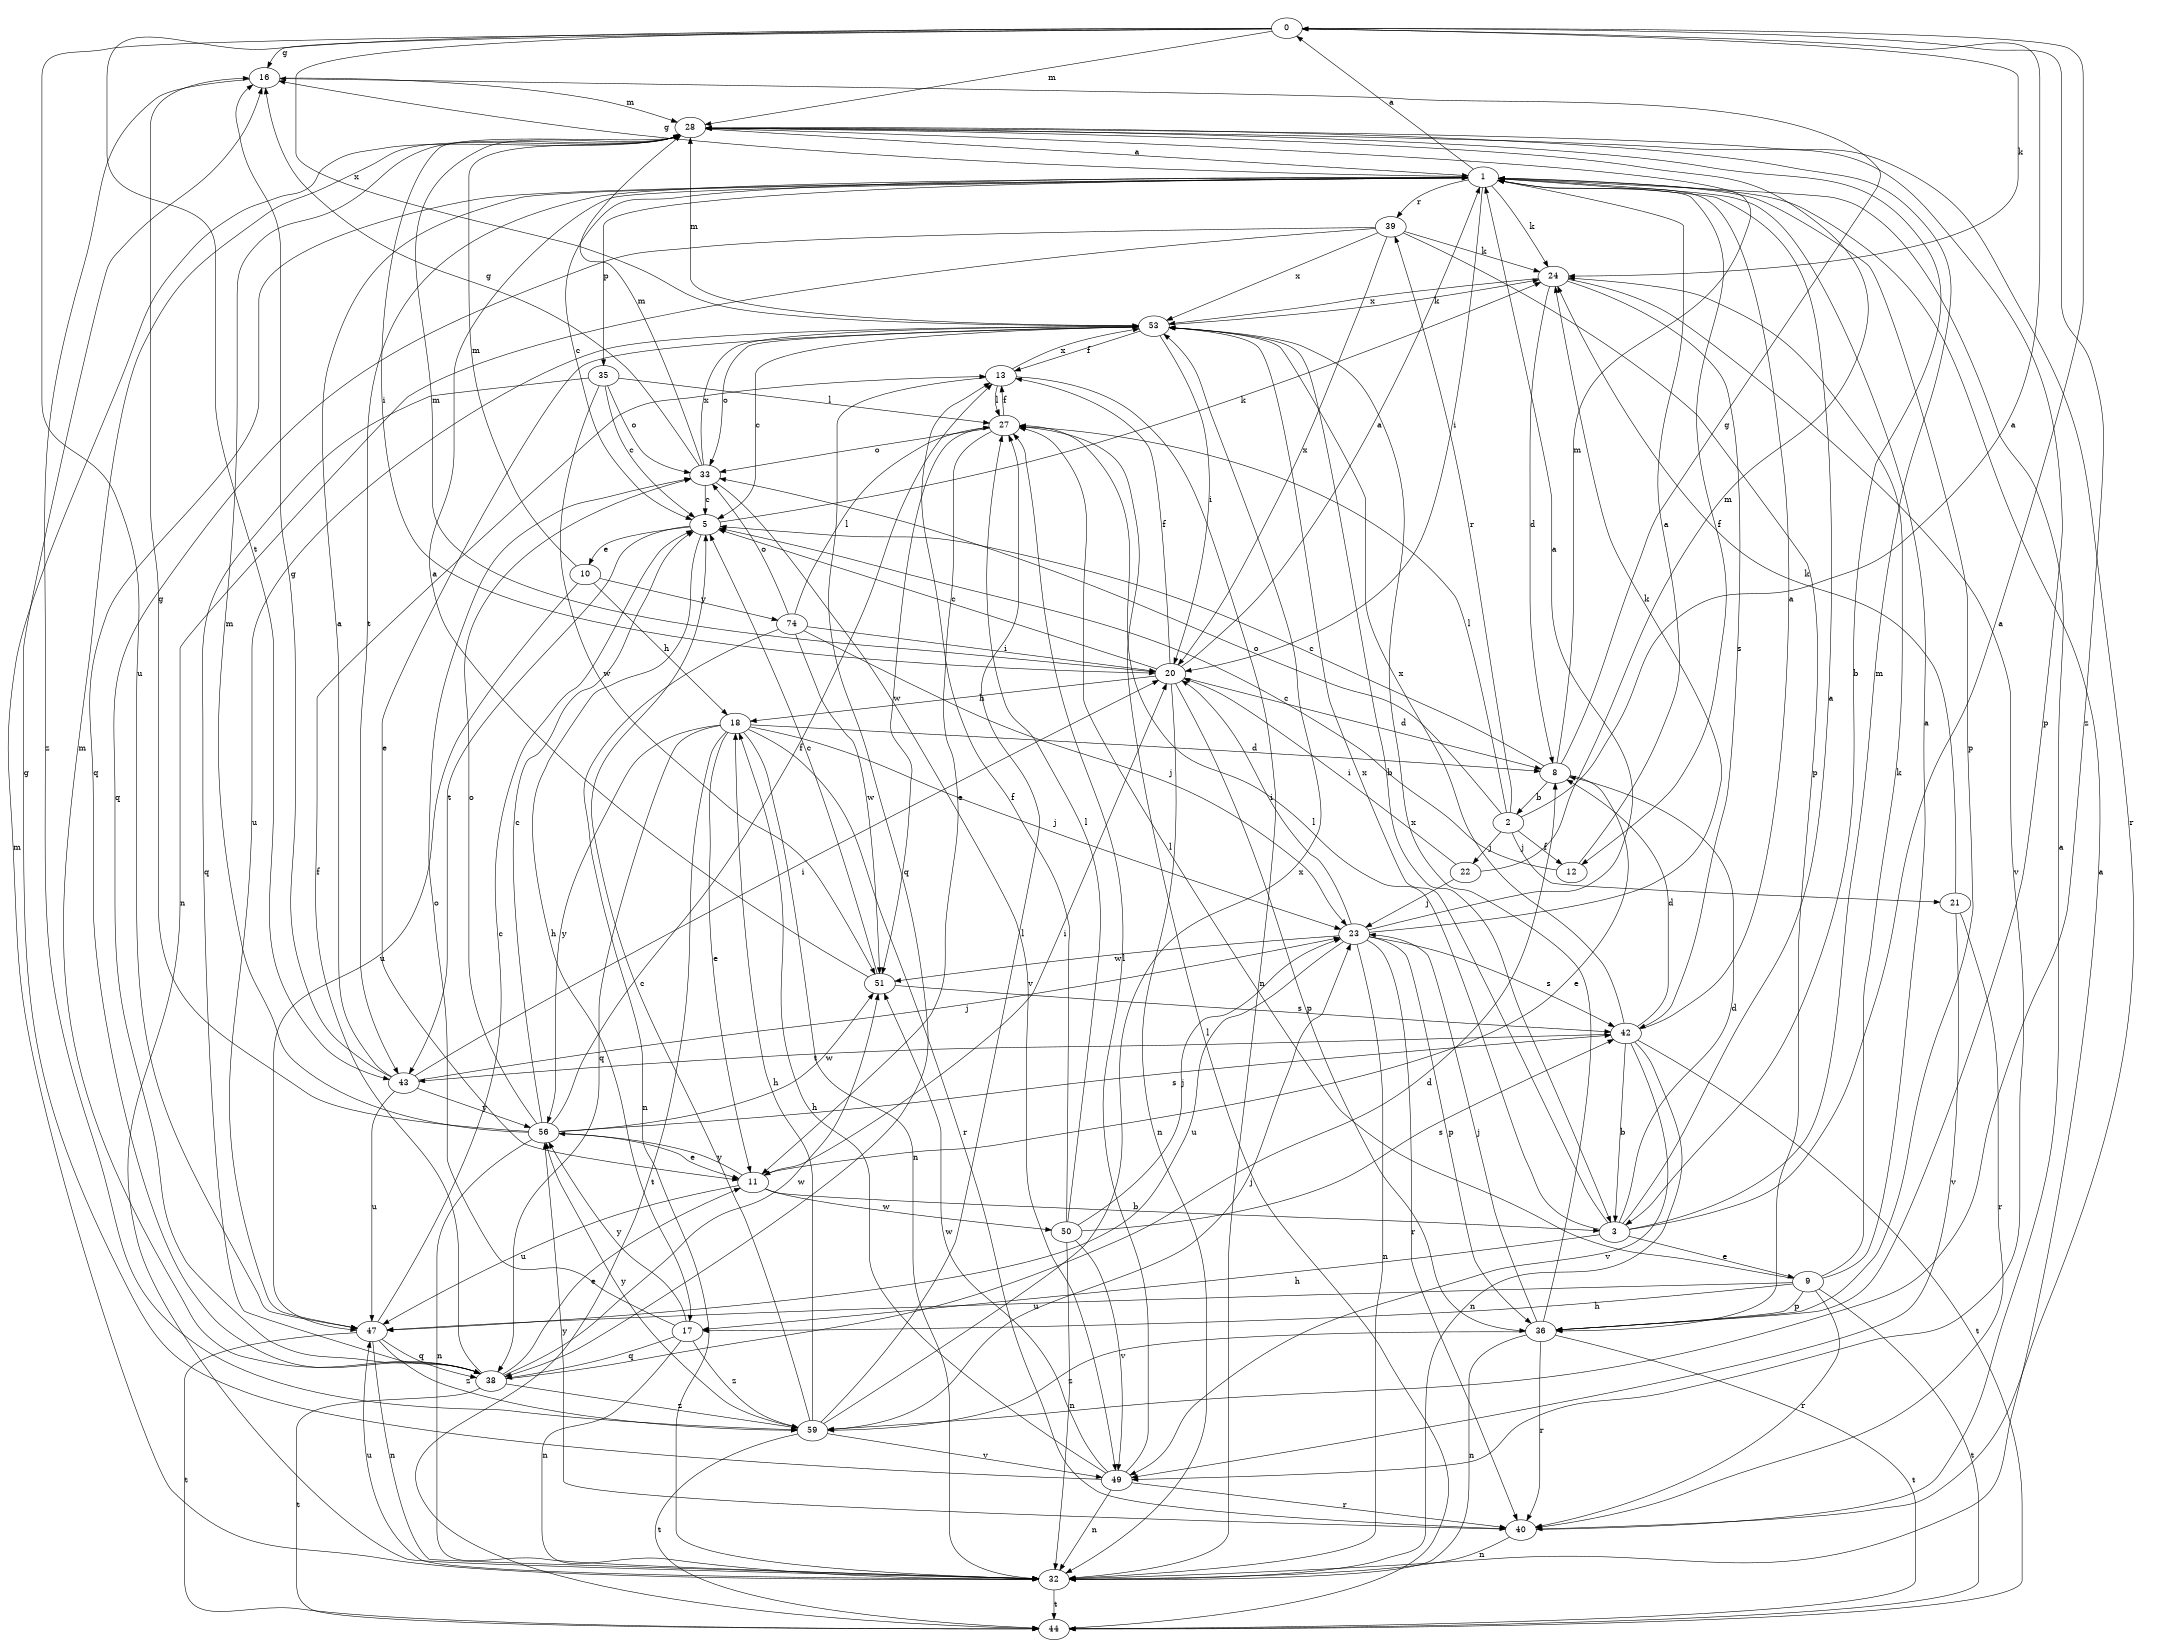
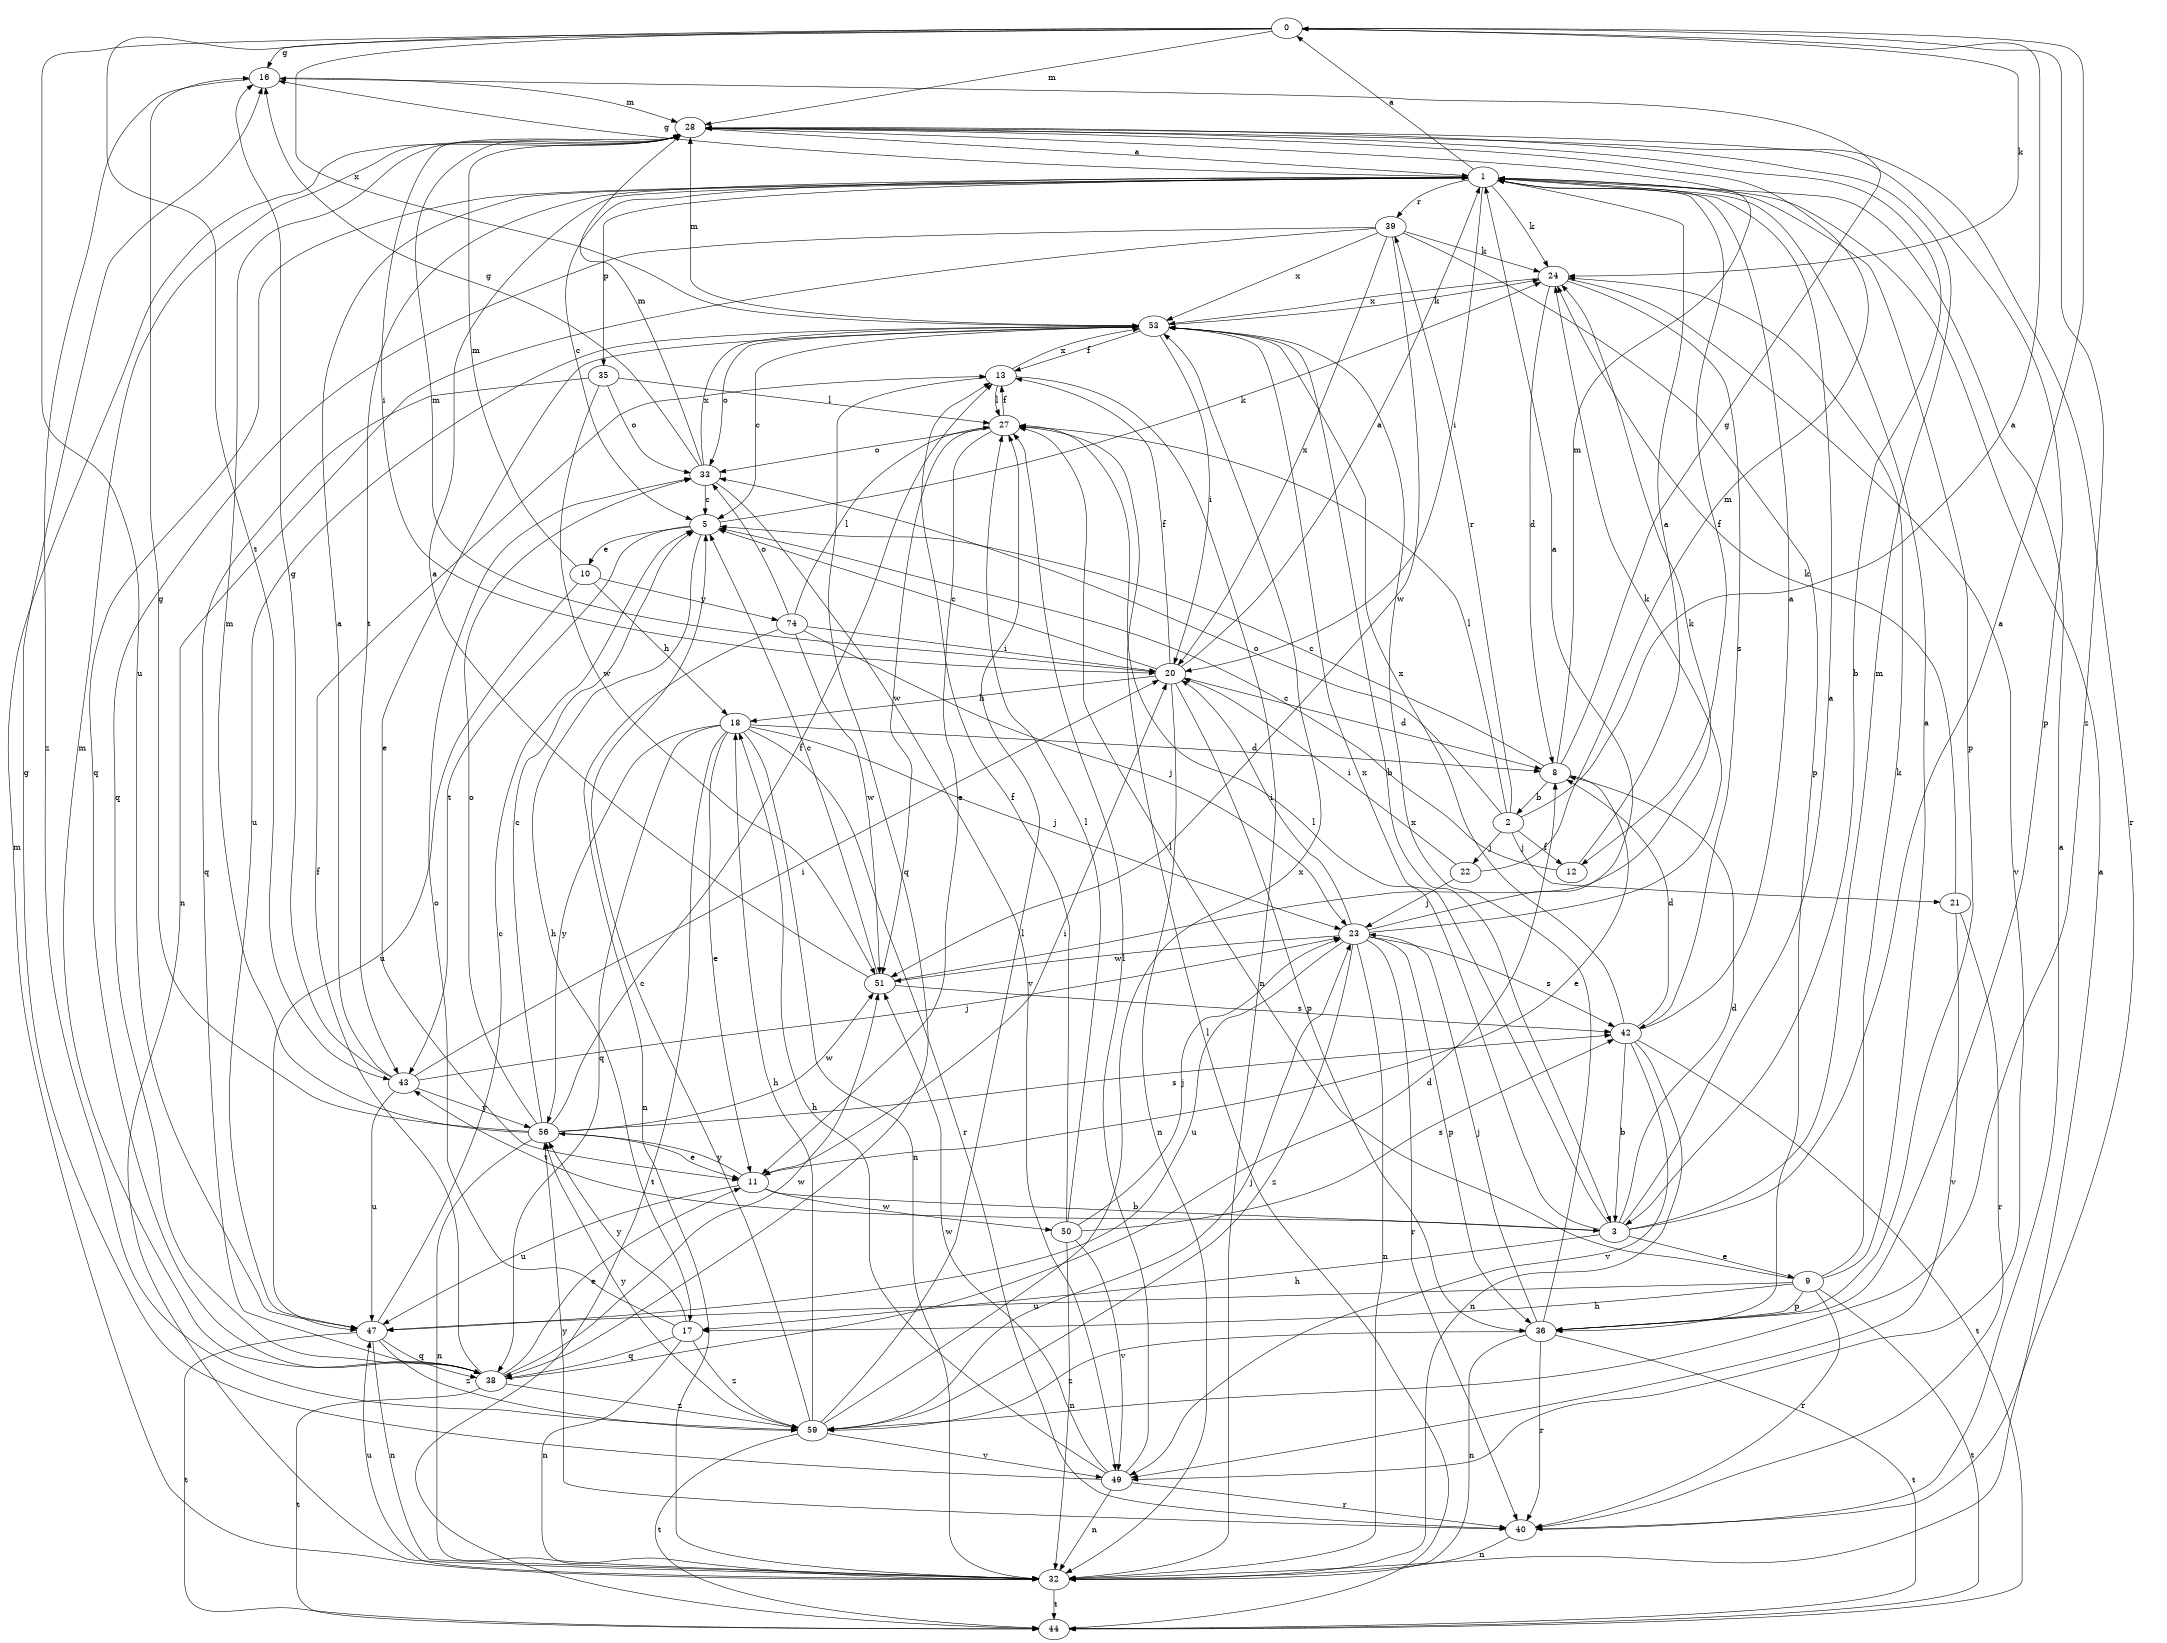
edge "35" -> "5": removed, label "c"
edge "39" -> "51": added, label "w"
edge "51" -> "24": added, label "k"
edge "42" -> "43": now "3" -> "43"
edge "23" -> "59": added, label "z"
